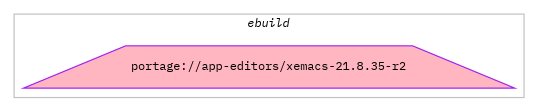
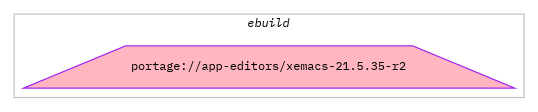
node "portage://app-editors/xemacs-21.8.35-r2": label "portage://app-editors/xemacs-21.8.35-r2" -> "portage://app-editors/xemacs-21.5.35-r2"
